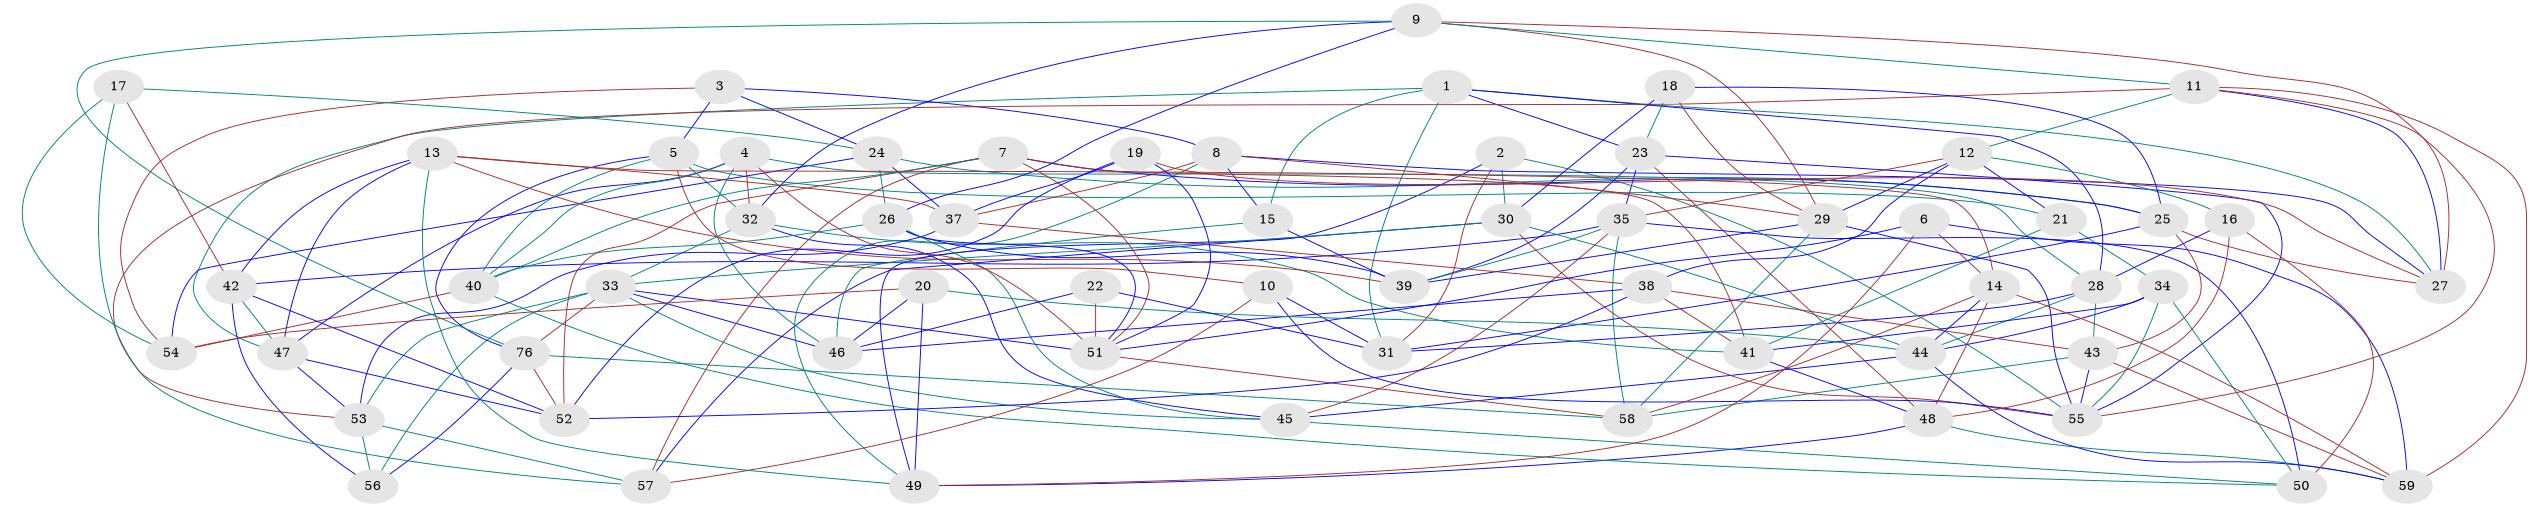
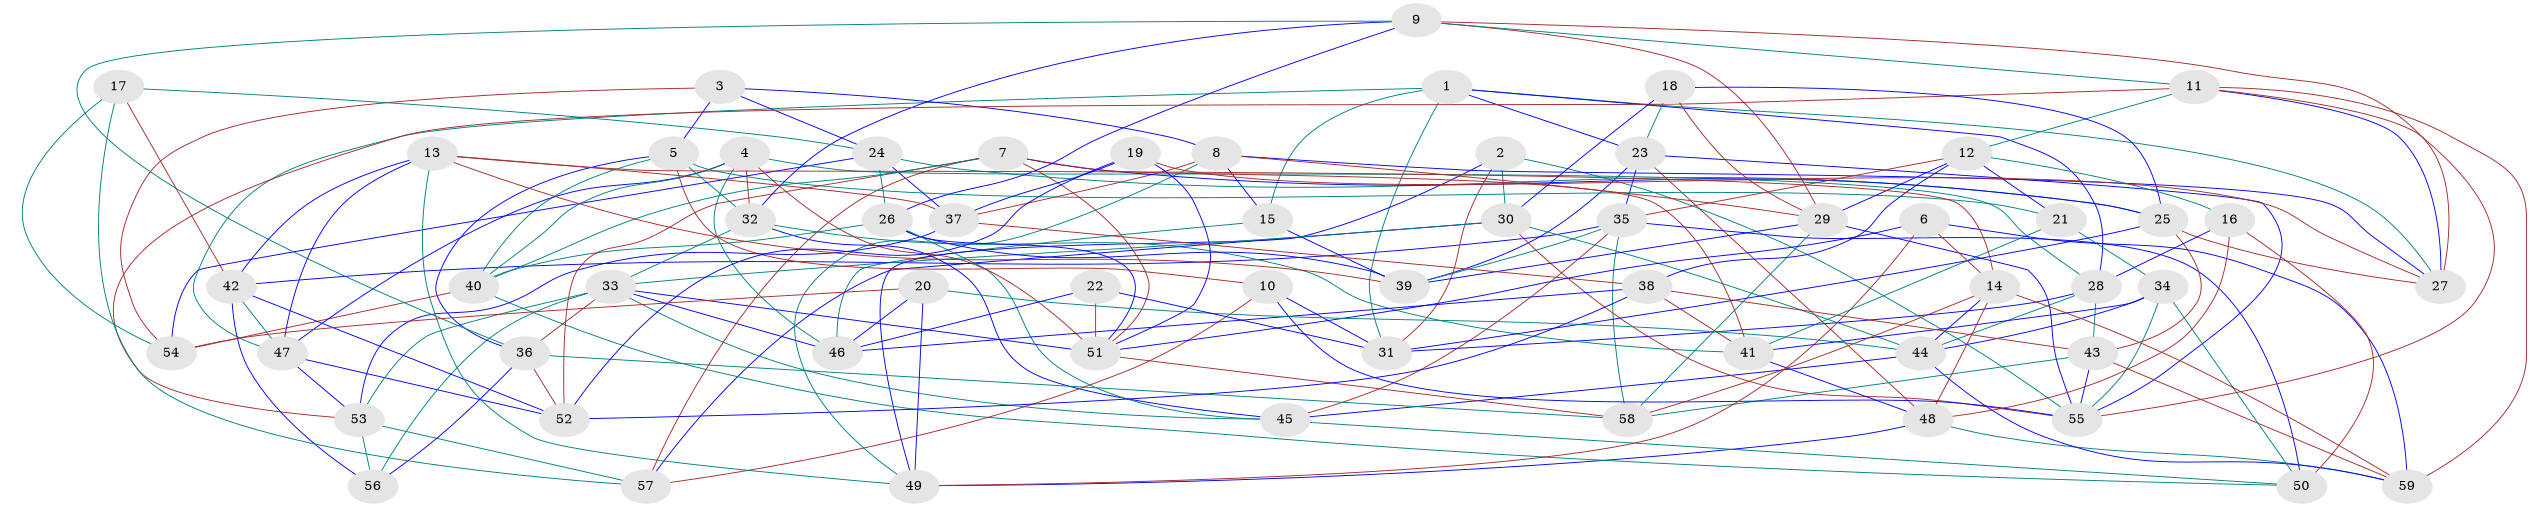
node "76": label "76" -> "36"
